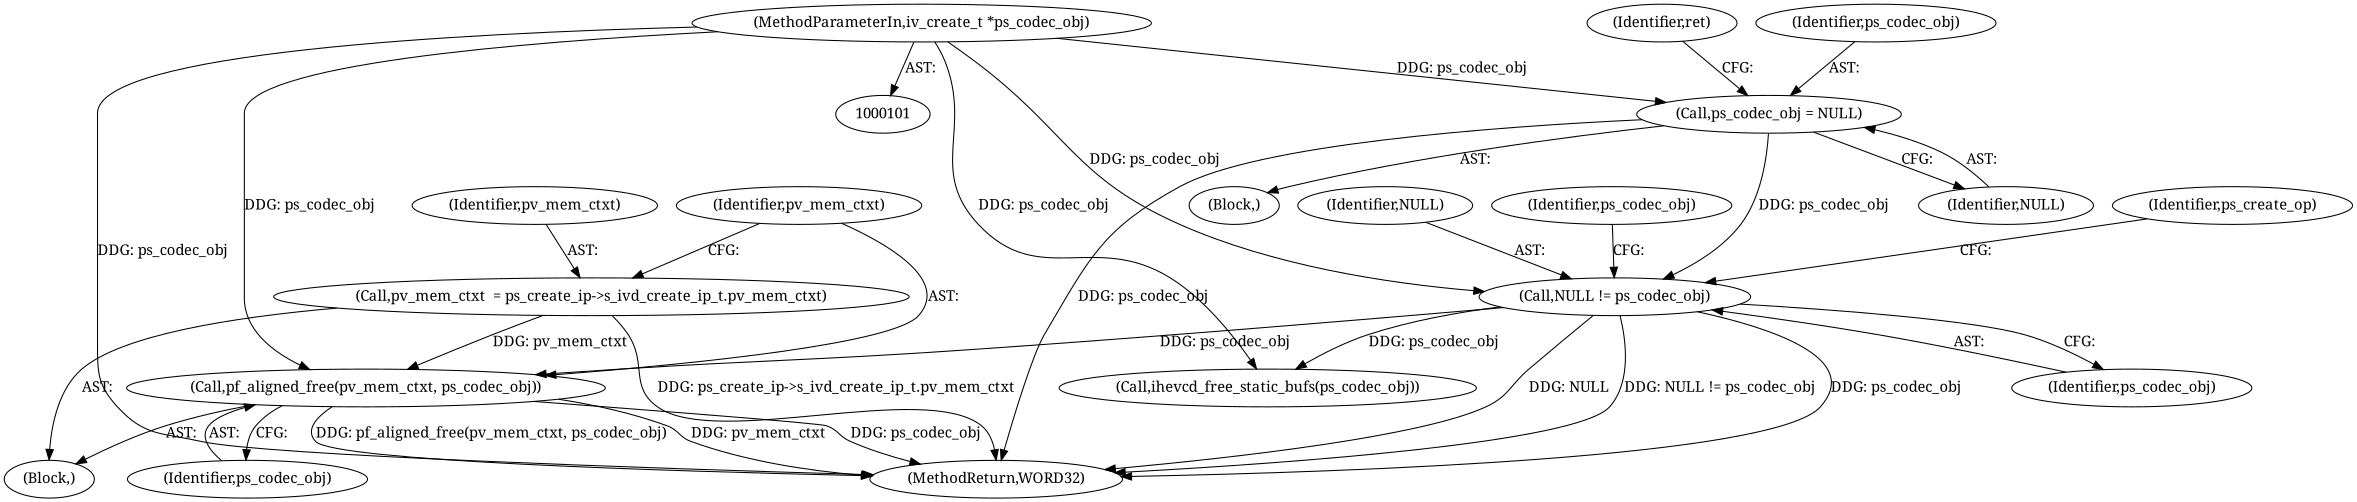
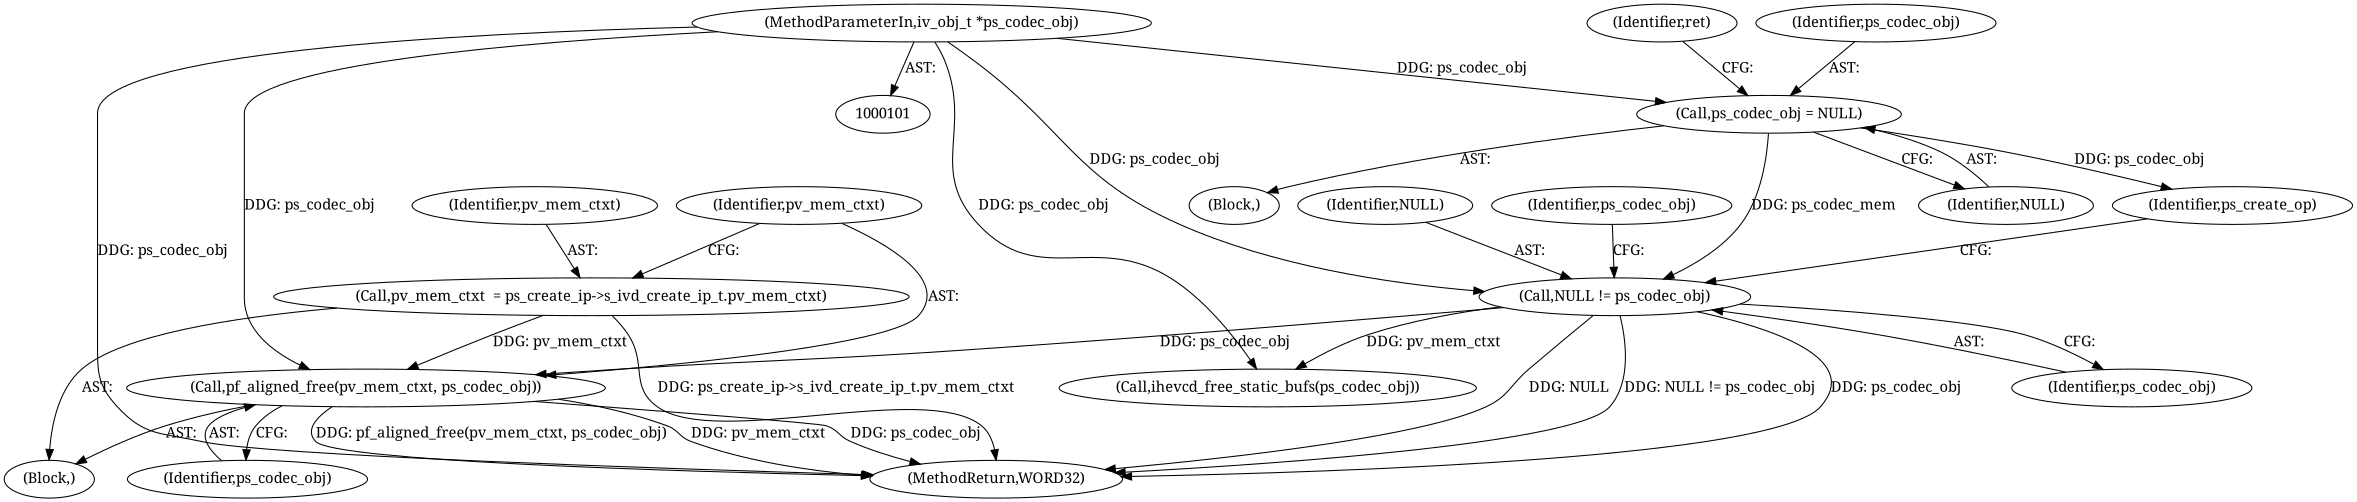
node "(MethodParameterIn,iv_create_t *ps_codec_obj)": label "(MethodParameterIn,iv_create_t *ps_codec_obj)" -> "(MethodParameterIn,iv_obj_t *ps_codec_obj)"
edge "(Call,ps_codec_obj = NULL)" -> "(MethodReturn,WORD32)": now "(Call,ps_codec_obj = NULL)" -> "(Identifier,ps_create_op)"
edge "(Call,ps_codec_obj = NULL)" -> "(Call,NULL != ps_codec_obj)": label "DDG: ps_codec_obj" -> "DDG: ps_codec_mem"
edge "(Call,NULL != ps_codec_obj)" -> "(Call,ihevcd_free_static_bufs(ps_codec_obj))": label "DDG: ps_codec_obj" -> "DDG: pv_mem_ctxt"
